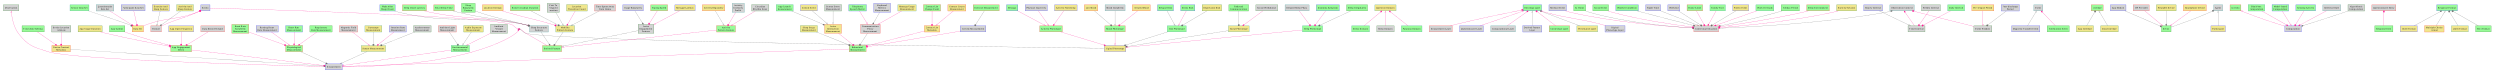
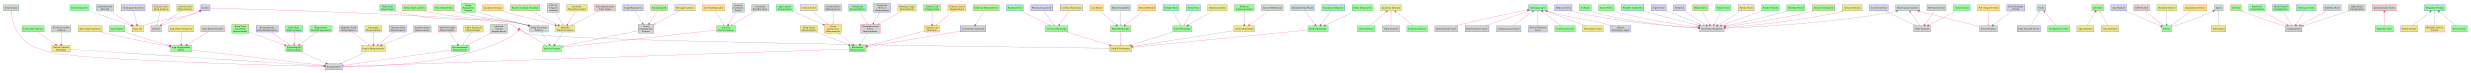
node "Message": label "Message" -> "Hyperactivity"
node "Magnetic Transfer Event": label "Magnetic Transfer Event" -> "Data Transfer Event"
node "Likert Format": removed
